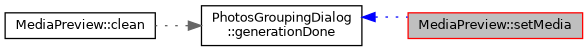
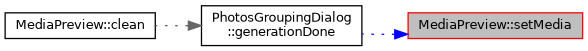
edge "MediaPreview::setMedia" -> "PhotosGroupingDialog ::generationDone": reversed
